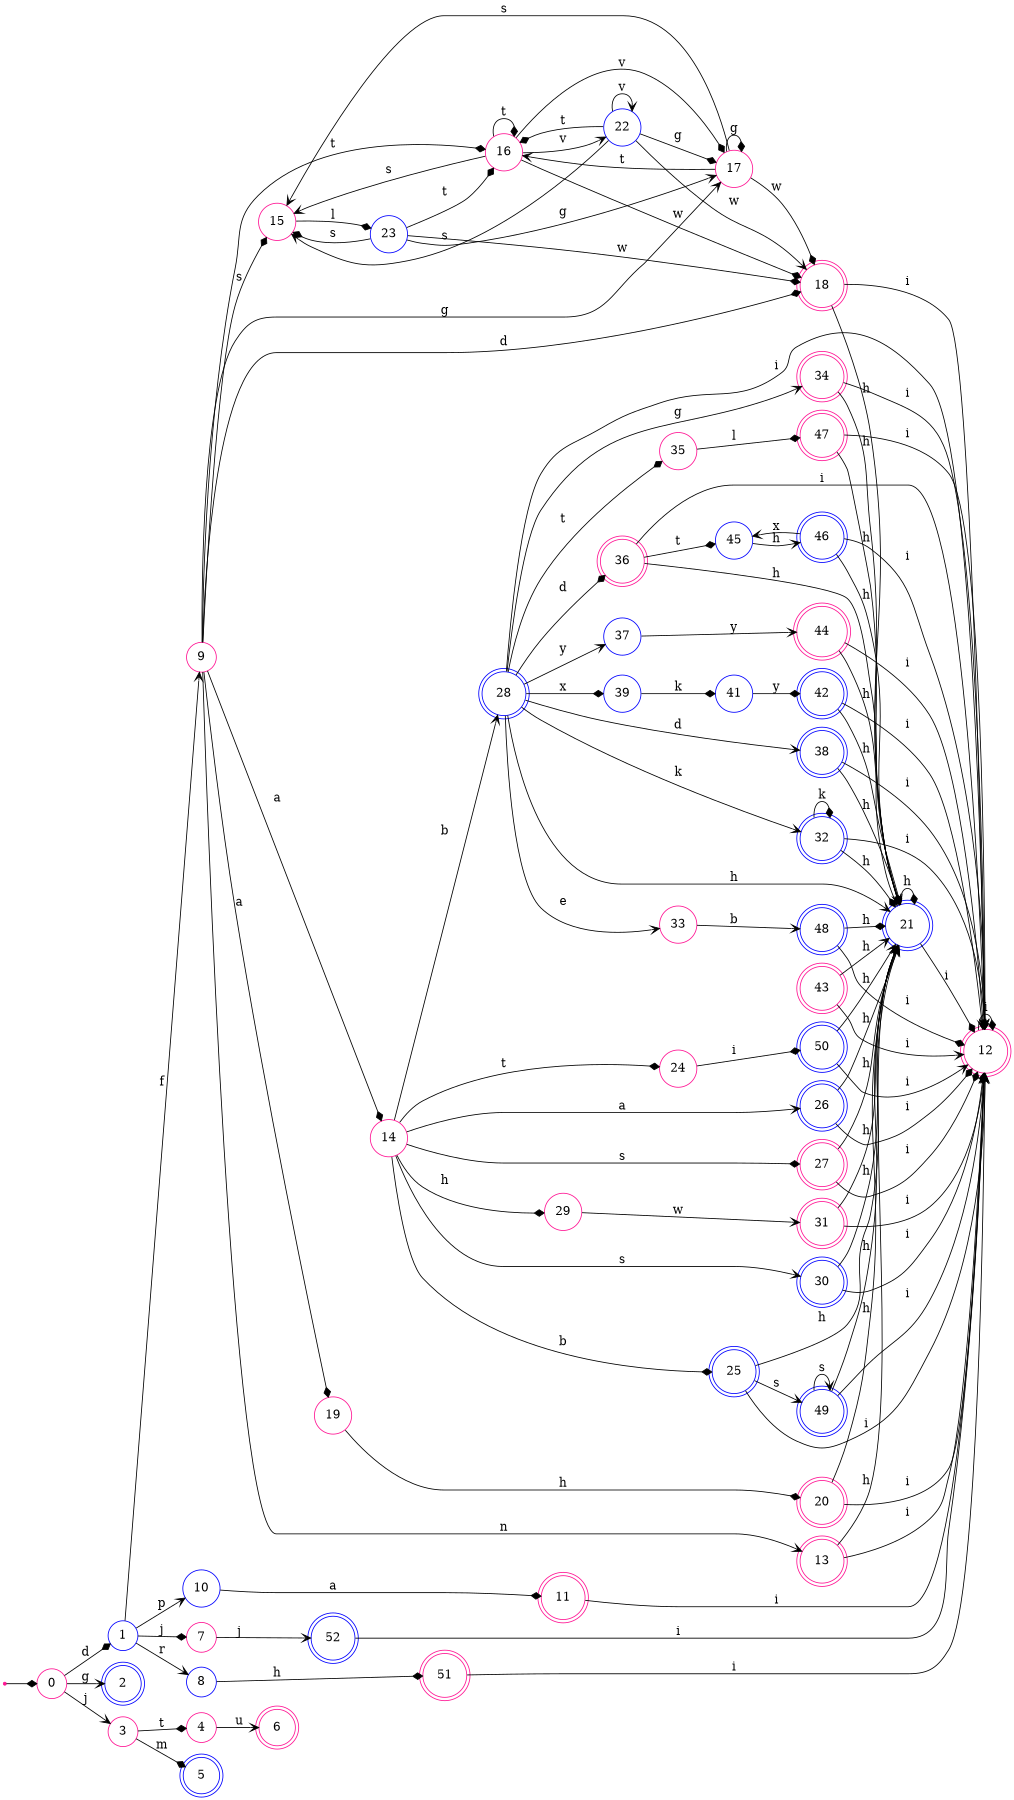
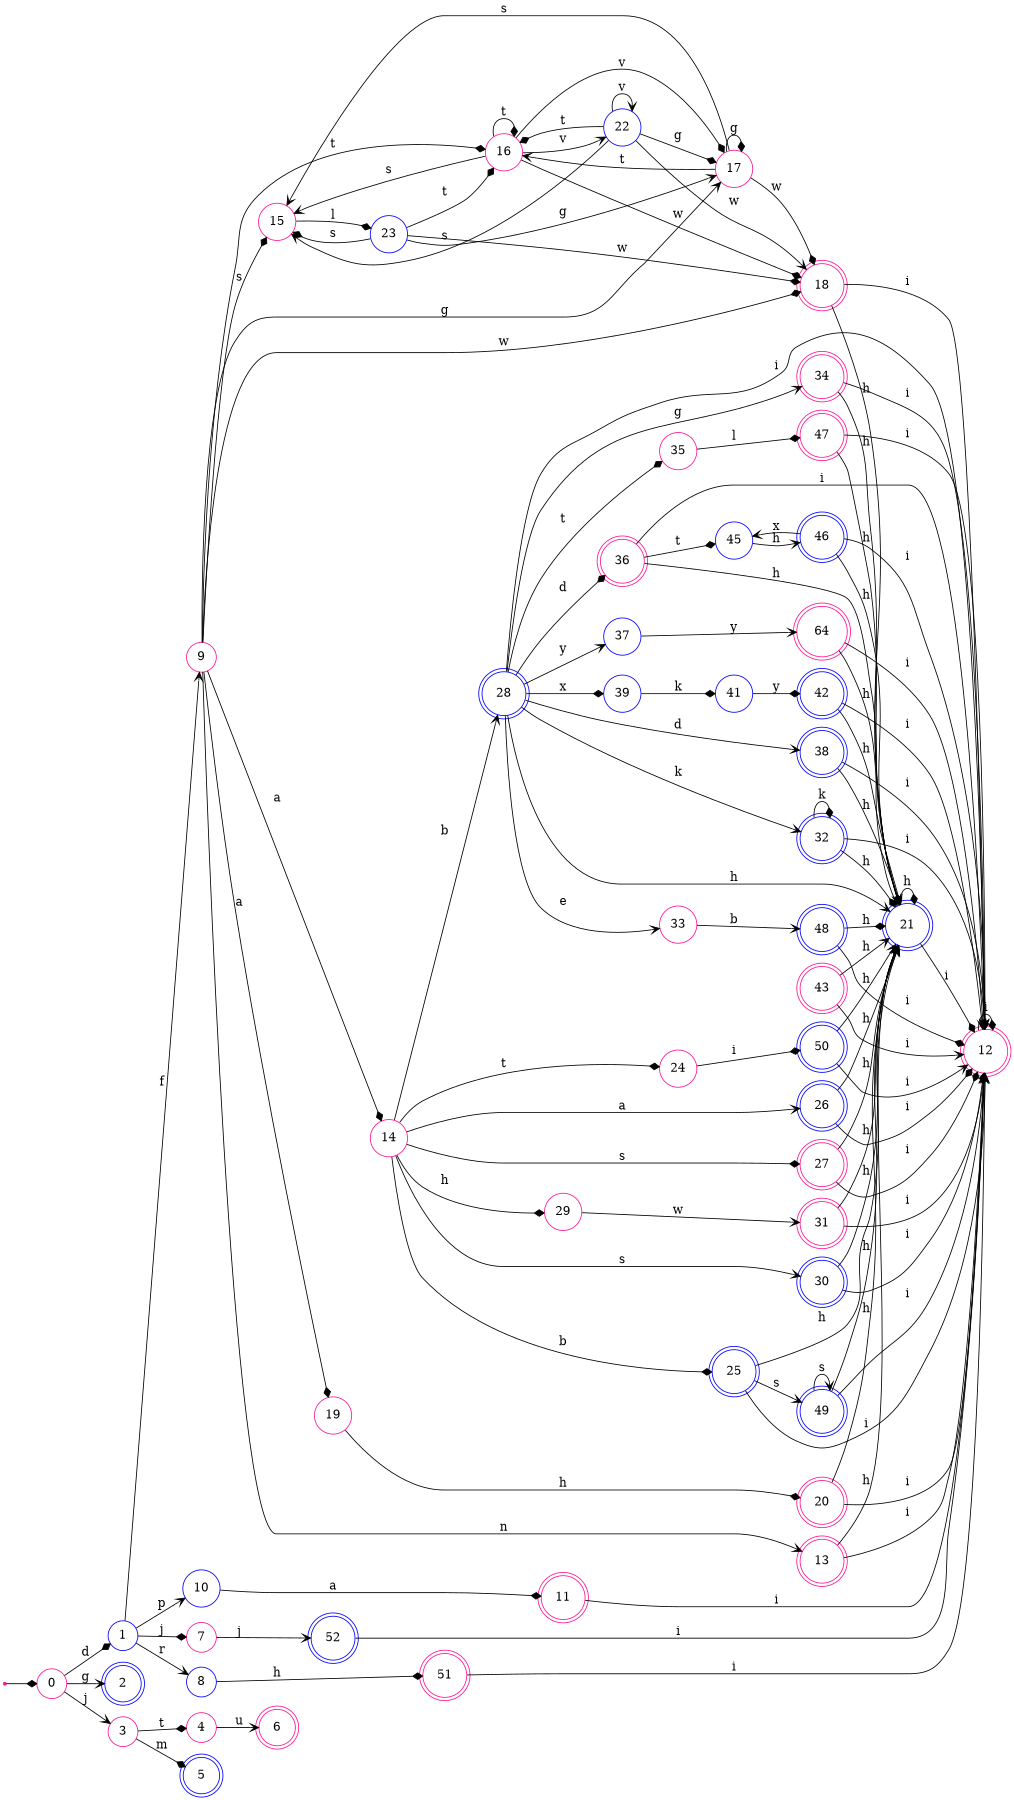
edge "9" -> "18": label "d" -> "w"
node "44": label "44" -> "64"
